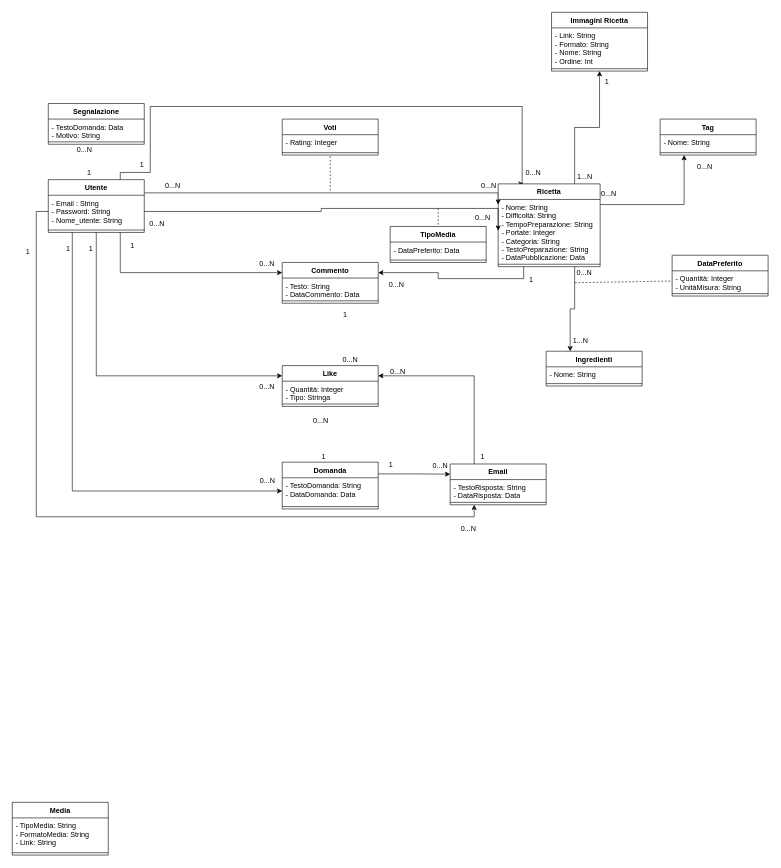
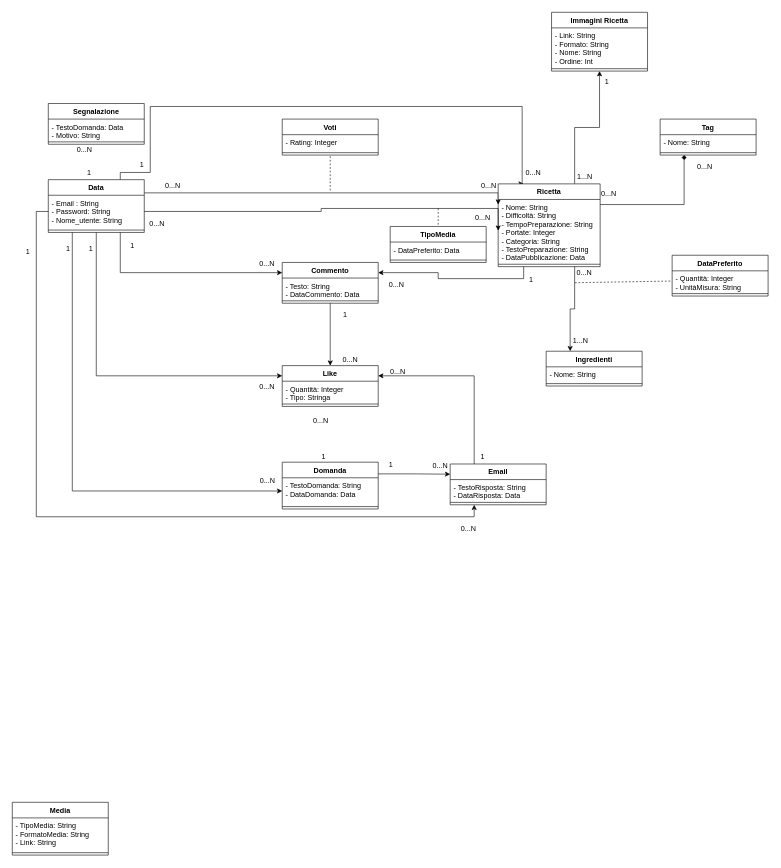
edge "Ricetta" -> "Tag": arrowhead classic -> diamond
node "Utente": label "Utente" -> "Data"
edge "Commento" -> "Like": added
